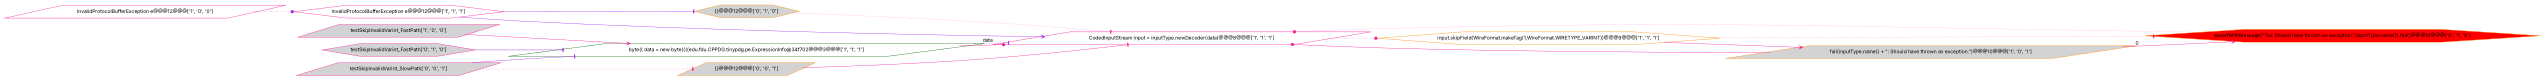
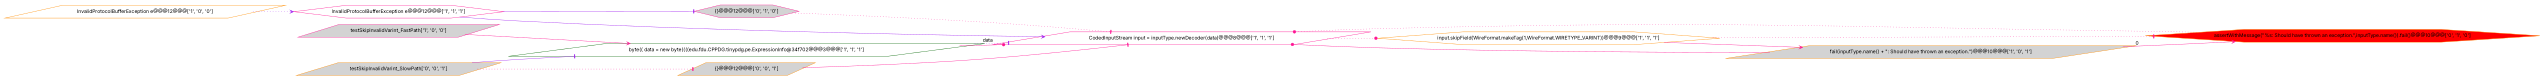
node "{}@@@12@@@['0', '1', '0']": color darkorange -> deeppink
node "InvalidProtocolBufferException e@@@12@@@['1', '0', '0']": color deeppink -> darkorange
edge "InvalidProtocolBufferException e@@@12@@@['1', '0', '0']" -> "InvalidProtocolBufferException e@@@12@@@['1', '1', '1']": arrowhead dot -> vee
node "testSkipInvalidVarint_FastPath['0', '1', '0']": removed
node "testSkipInvalidVarint_SlowPath['0', '0', '1']": color deeppink -> darkorange
